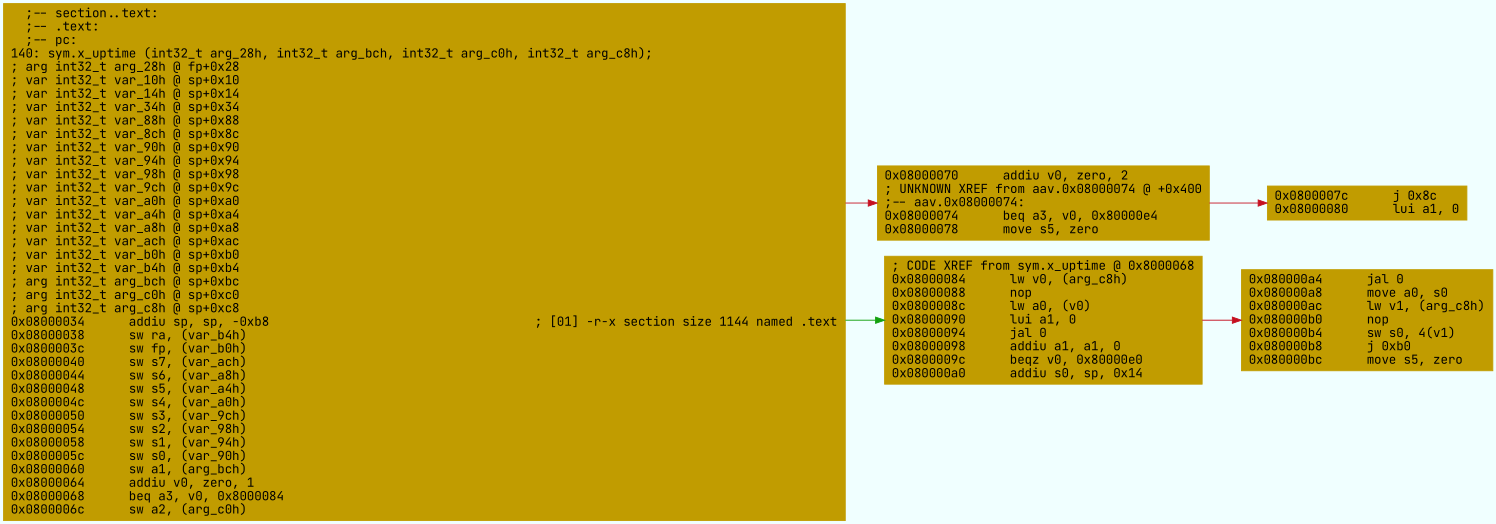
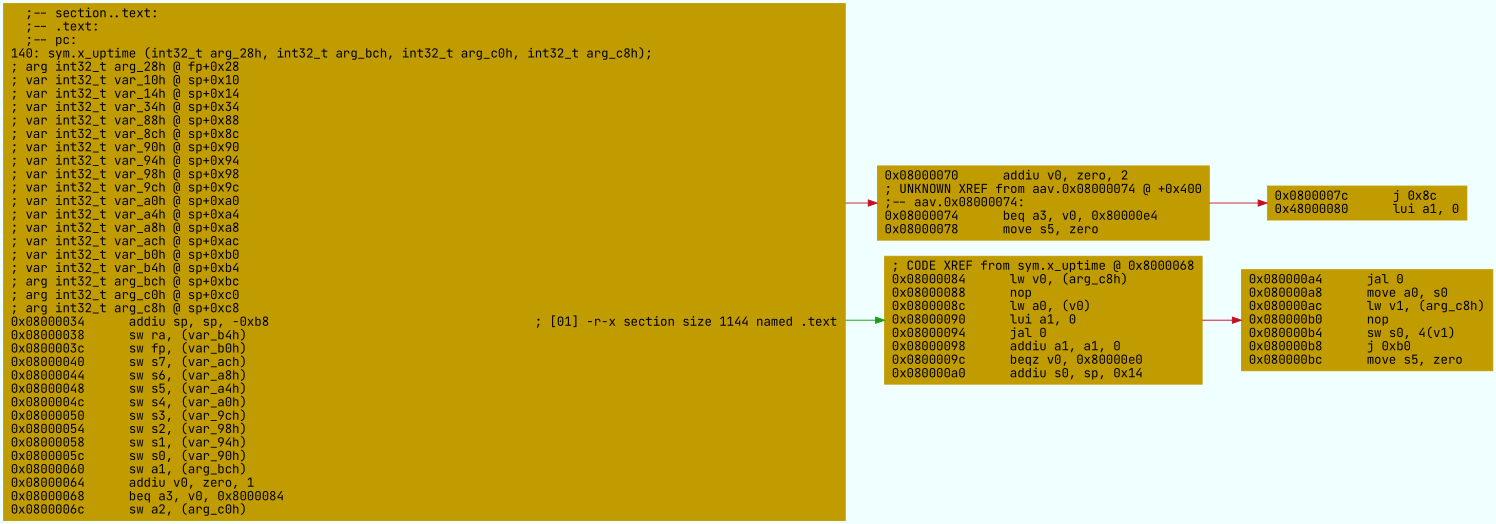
node "0x0800007c      j 0x8c 0x08000080      lui a1, 0": label "0x0800007c      j 0x8c 0x08000080      lui a1, 0" -> "0x0800007c      j 0x8c 0x48000080      lui a1, 0"
